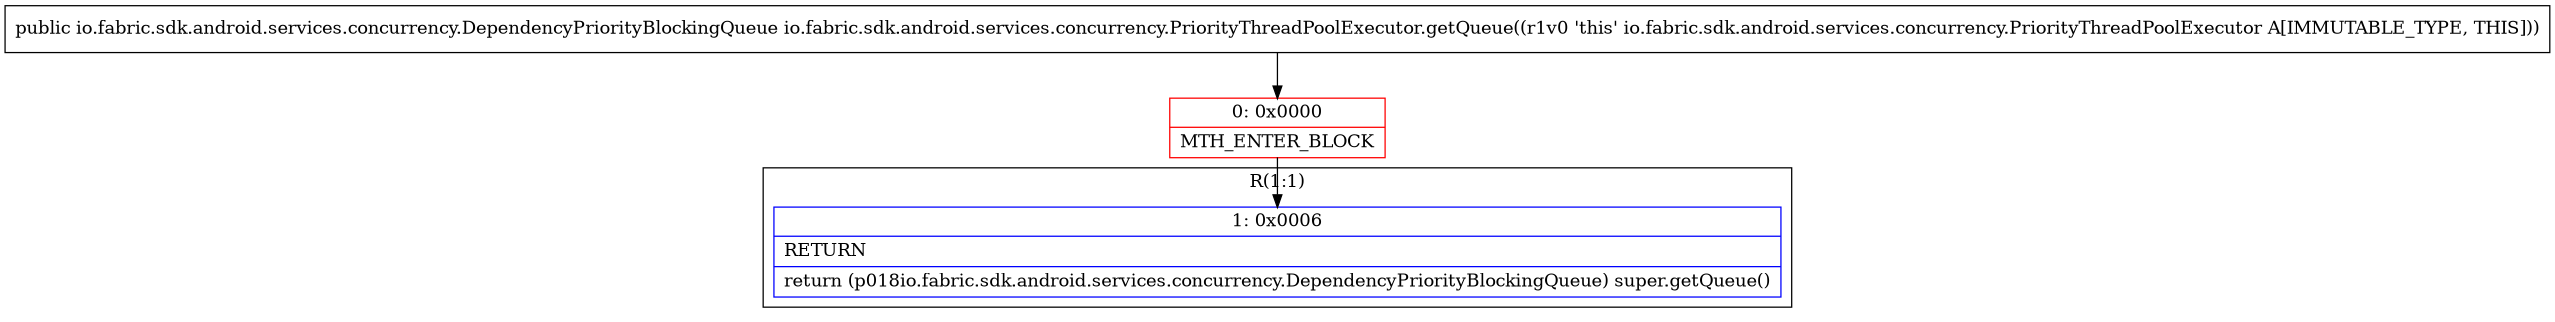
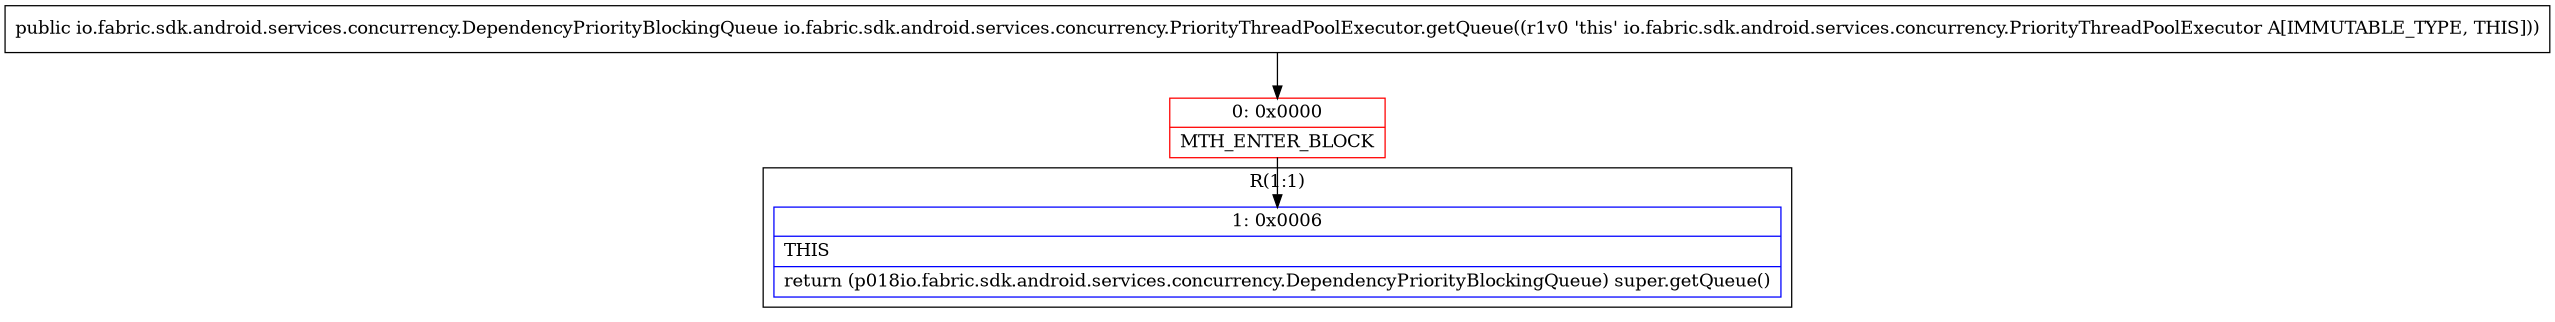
node "1: 0x0006": text "RETURN" -> "THIS"
